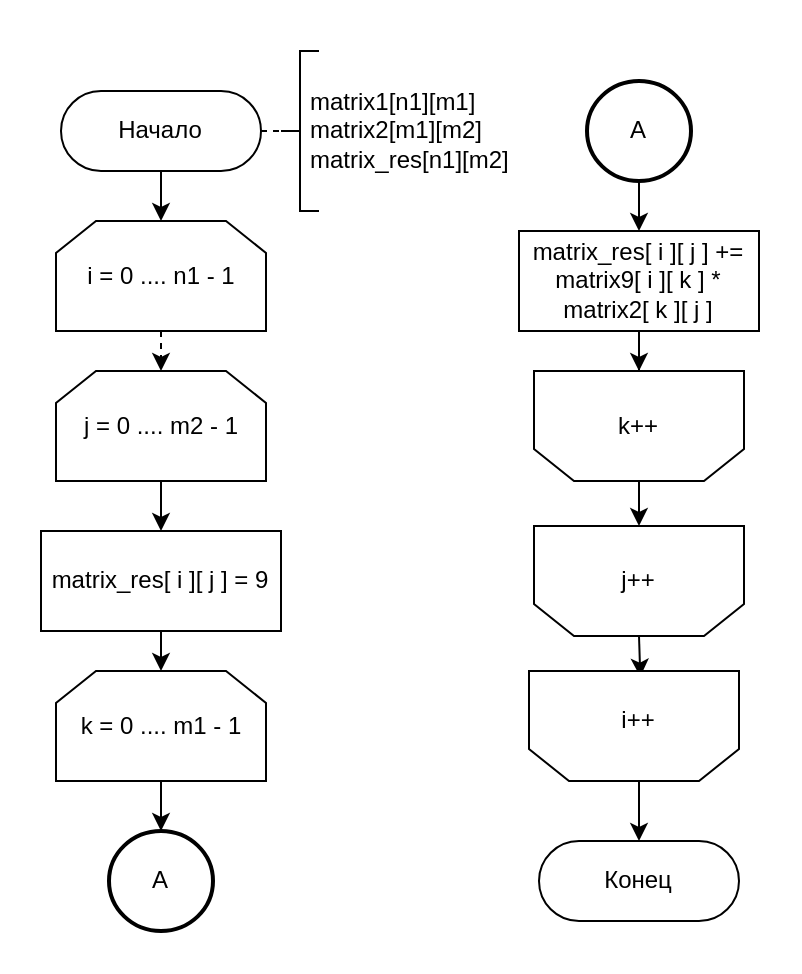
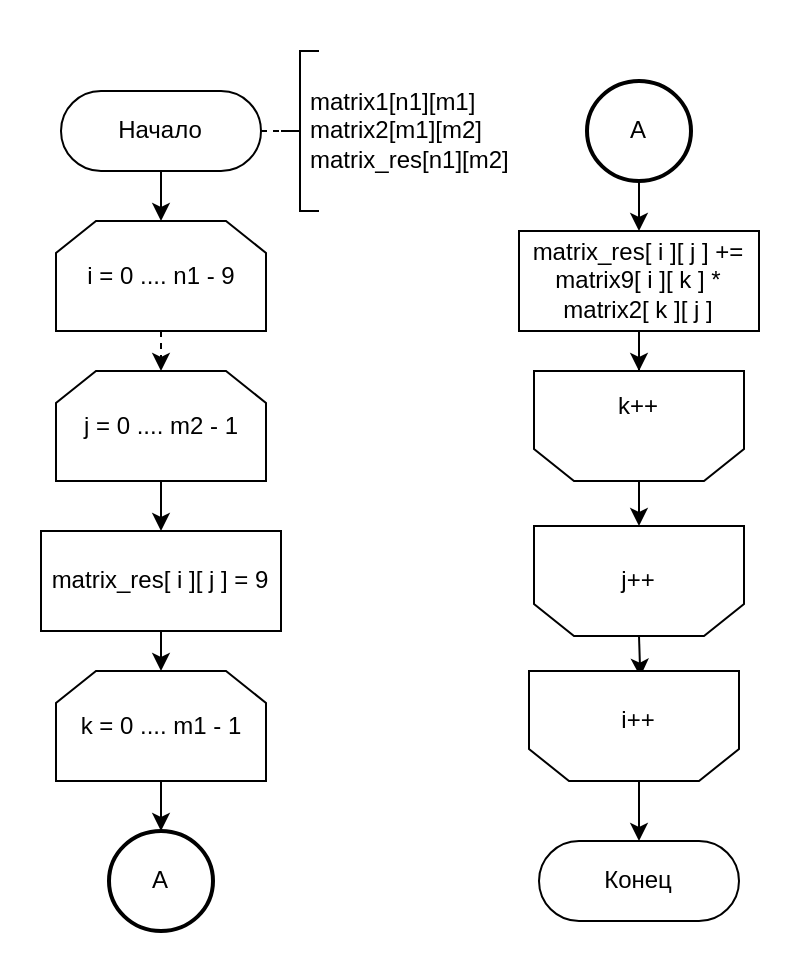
node "i = 0 .... n1 - 1": label "i = 0 .... n1 - 1" -> "i = 0 .... n1 - 9"
node "k++": moved (639, 426) -> (639, 406)
